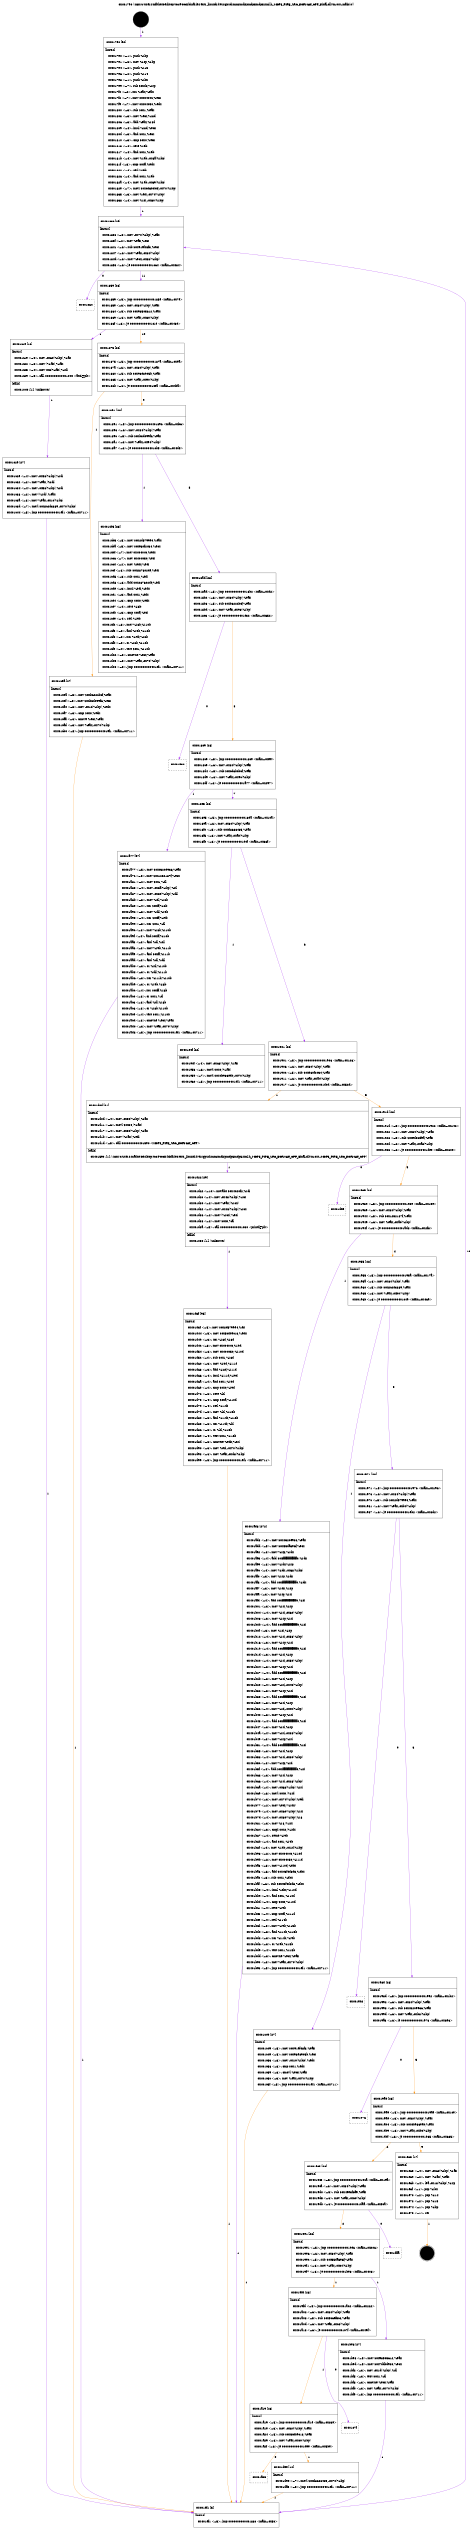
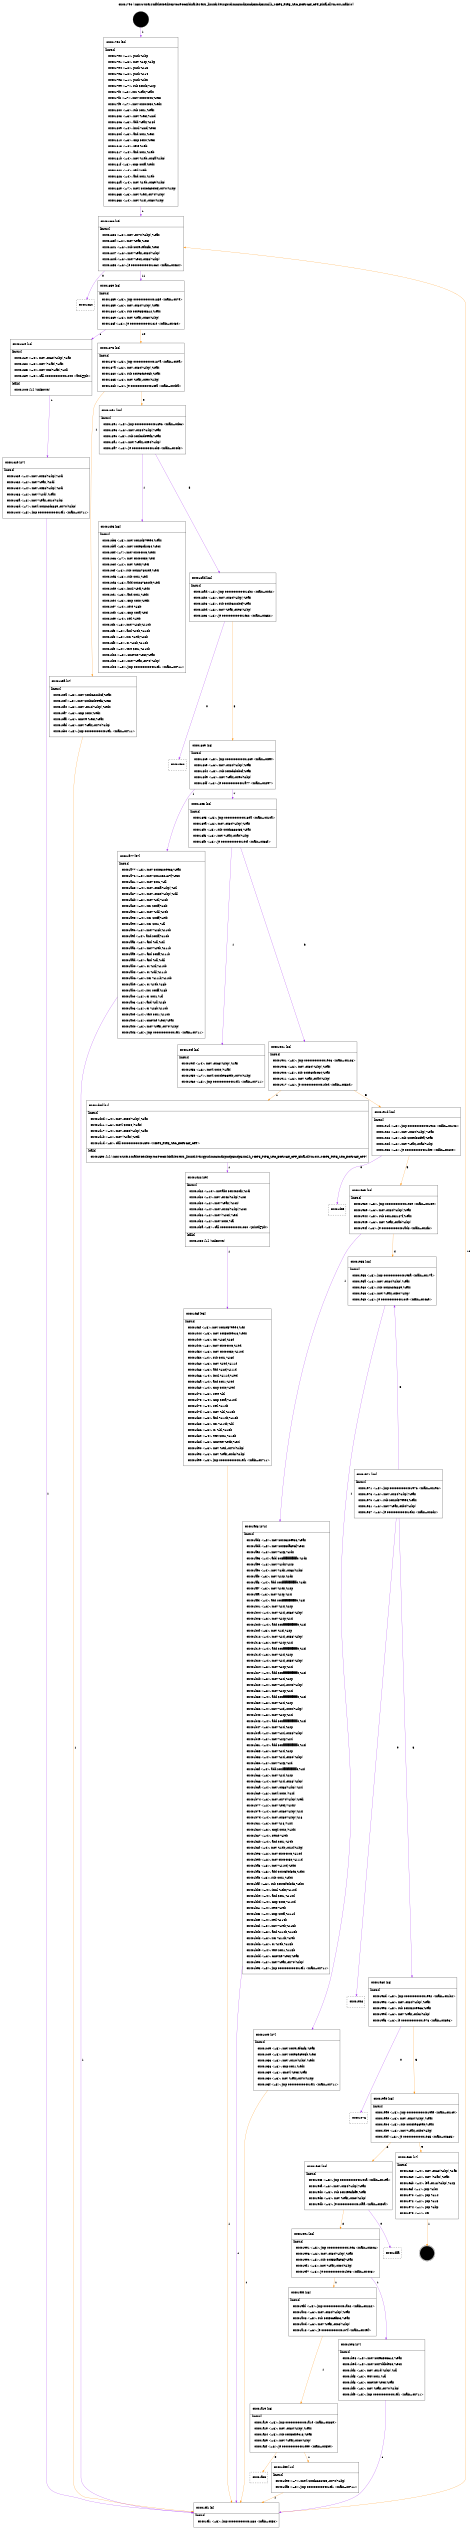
edge "0x401ef1 [5]" -> "0x40183c [29]": color purple -> darkorange
edge "0x401955 [28]" -> "0x401971 [28]": reversed
node "0x401c7f": removed
